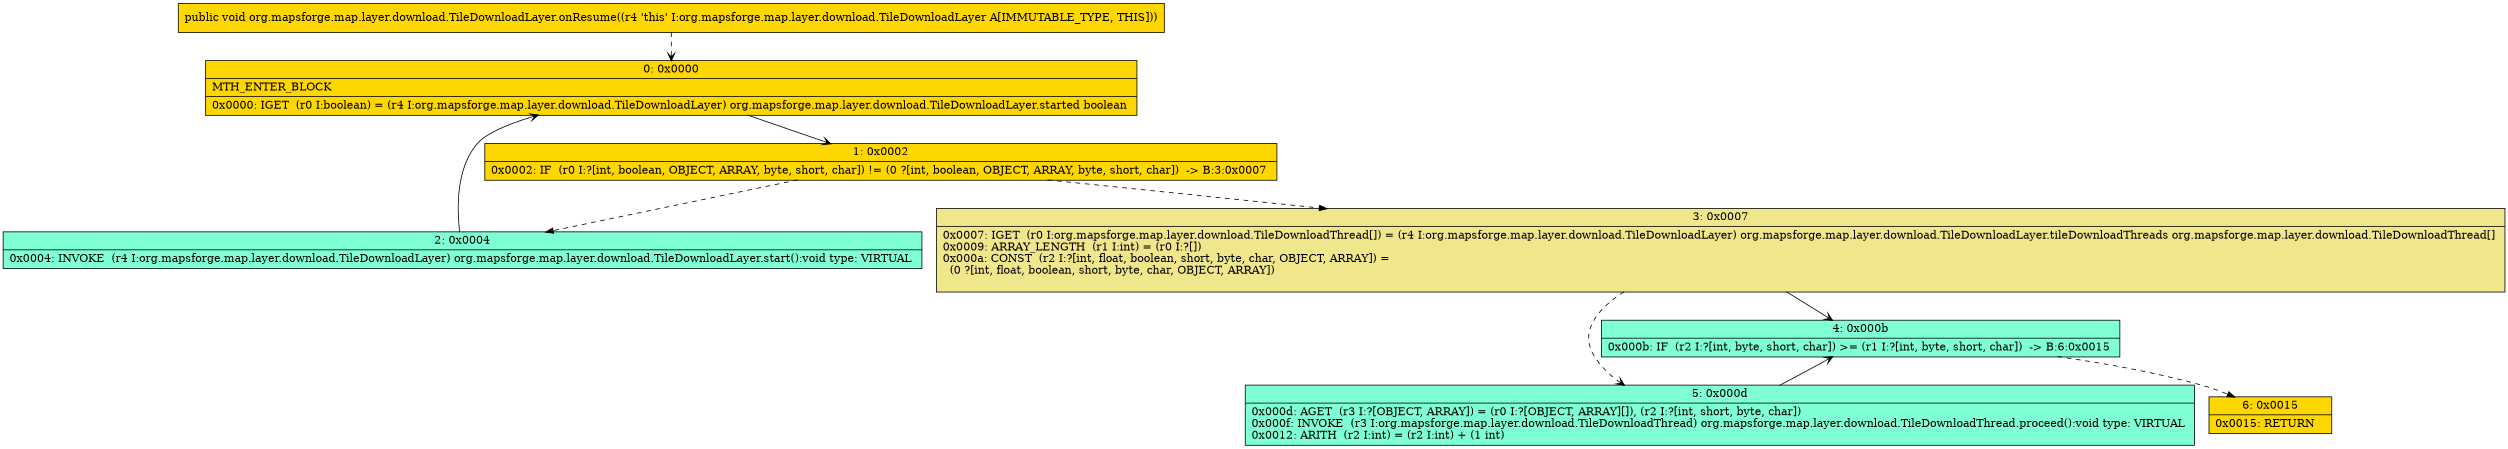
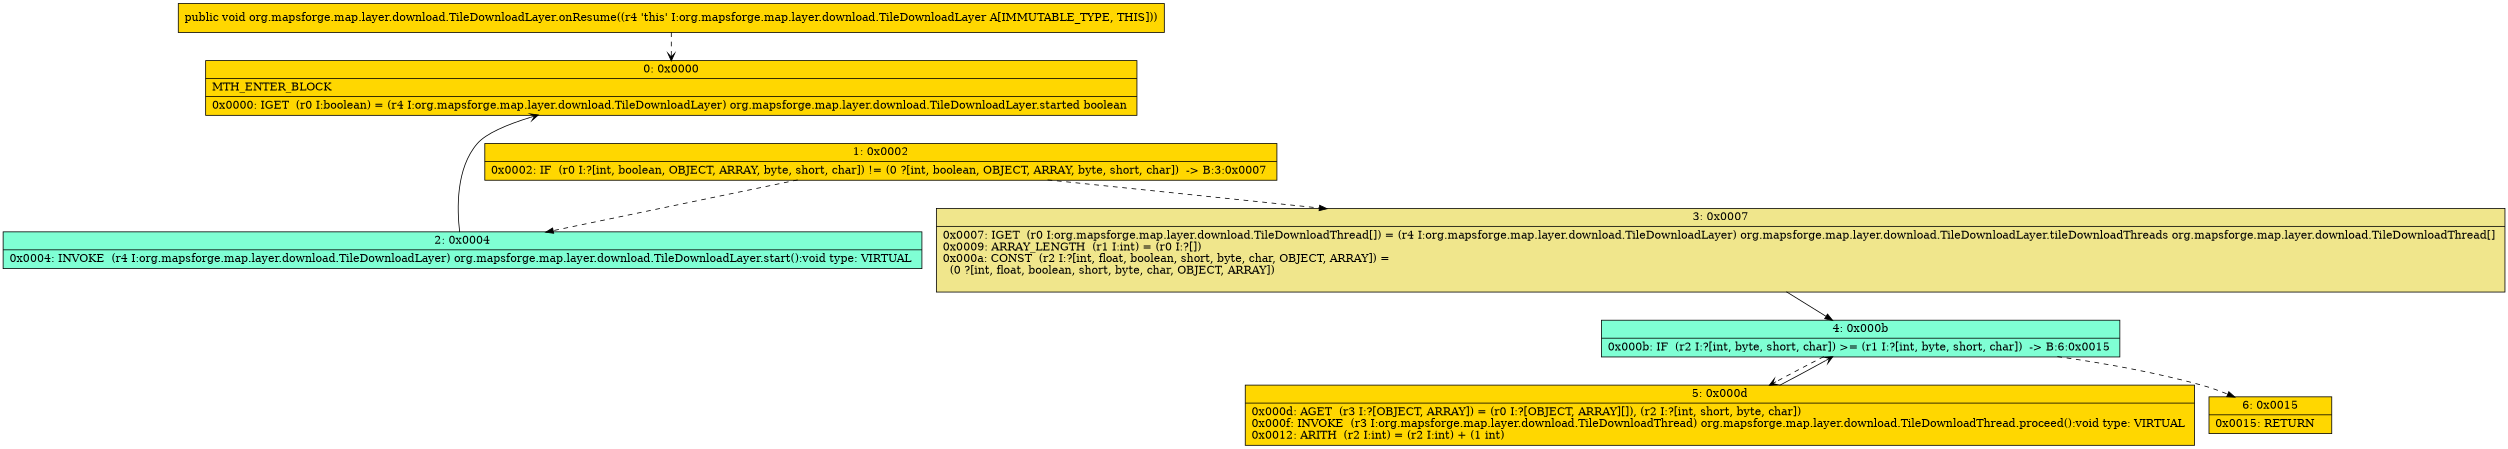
edge "0: 0x0000" -> "1: 0x0002": removed
edge "3: 0x0007" -> "4: 0x000b": arrowhead vee -> normal
edge "3: 0x0007" -> "5: 0x000d": now "4: 0x000b" -> "5: 0x000d"
node "5: 0x000d": fillcolor aquamarine -> gold
